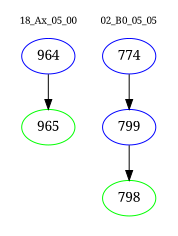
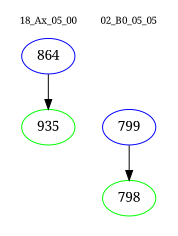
node "964": label "964" -> "864"
node "774": removed
node "965": label "965" -> "935"
